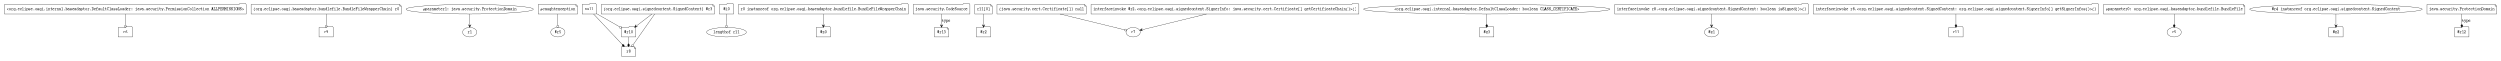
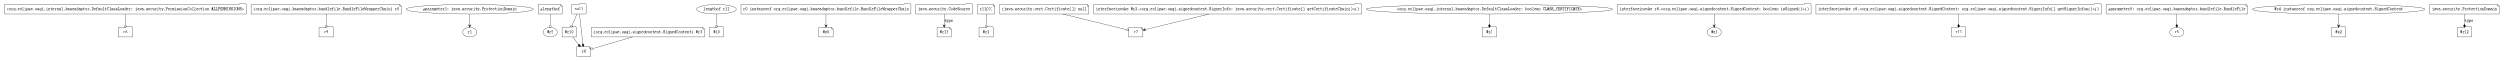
node "@caughtexception": label "@caughtexception" -> "@lengthof"
edge "r11[0]" -> "$r2": arrowhead vee -> odot
edge "(org.eclipse.osgi.signedcontent.SignedContent) $r3" -> "$r10": removed
edge "$i0" -> "lengthof r11": reversed
node "$z0": shape folder -> note
node "r7": shape ellipse -> note
